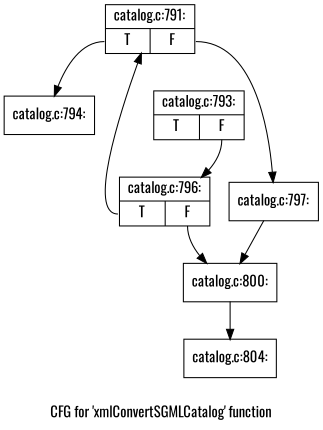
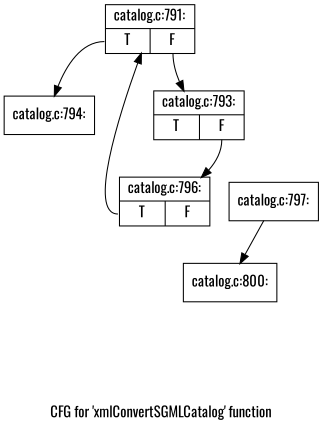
edge "catalog.c:791:" -> "catalog.c:797:": now "catalog.c:791:" -> "catalog.c:793:"
edge "catalog.c:796:" -> "catalog.c:800:": removed
node "catalog.c:804:": removed
